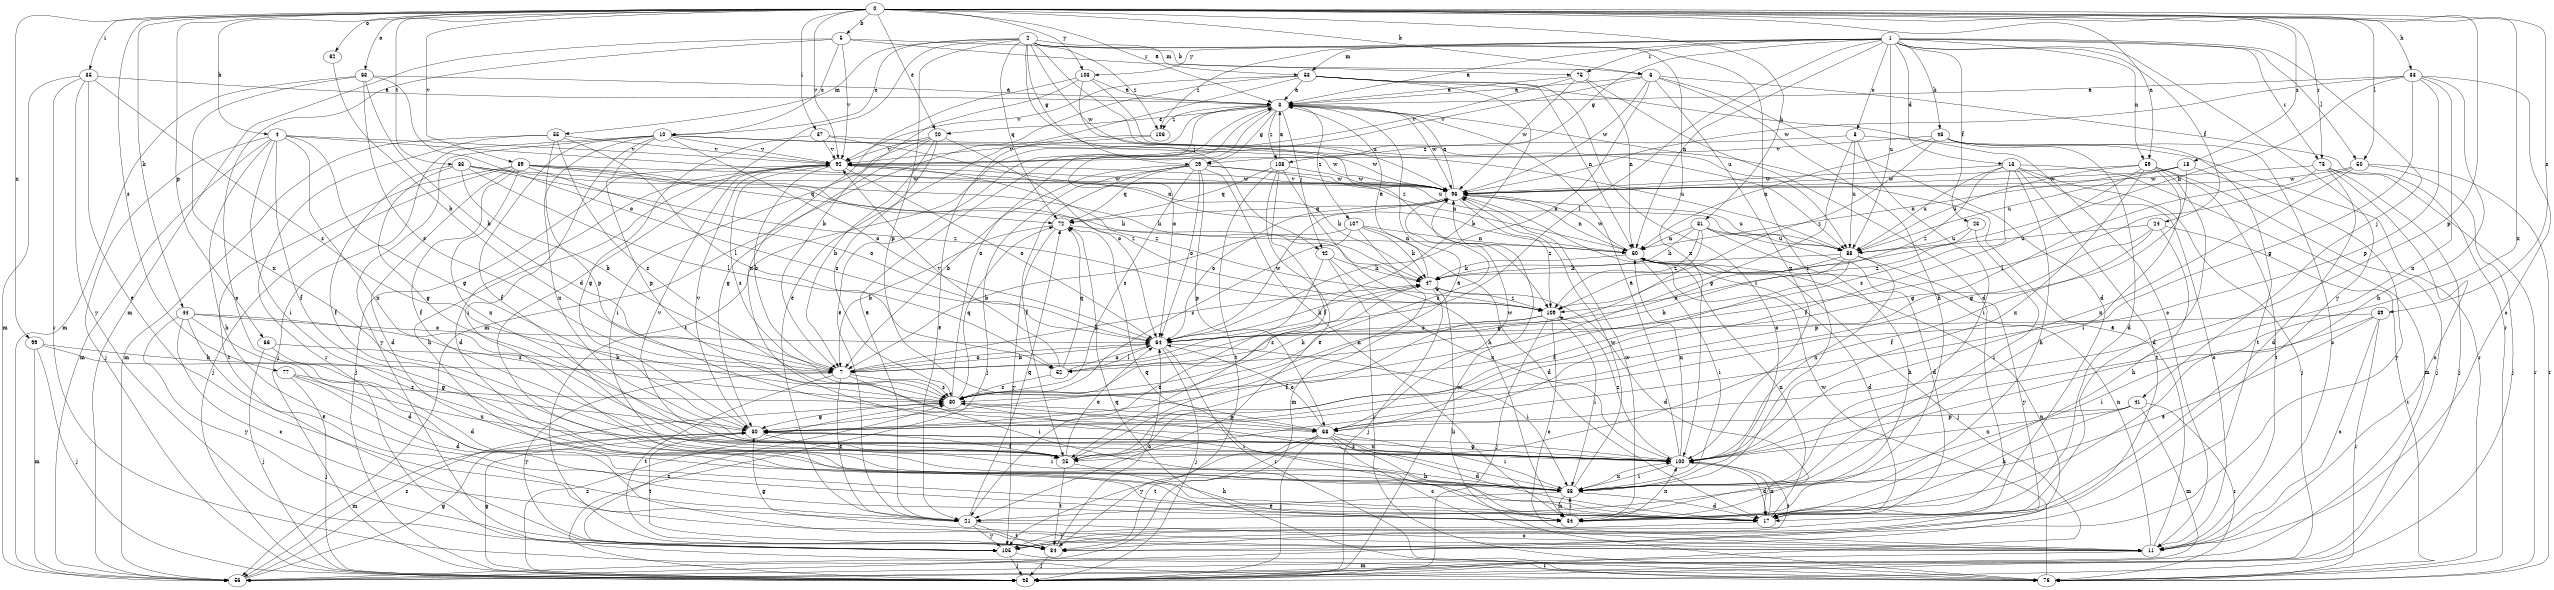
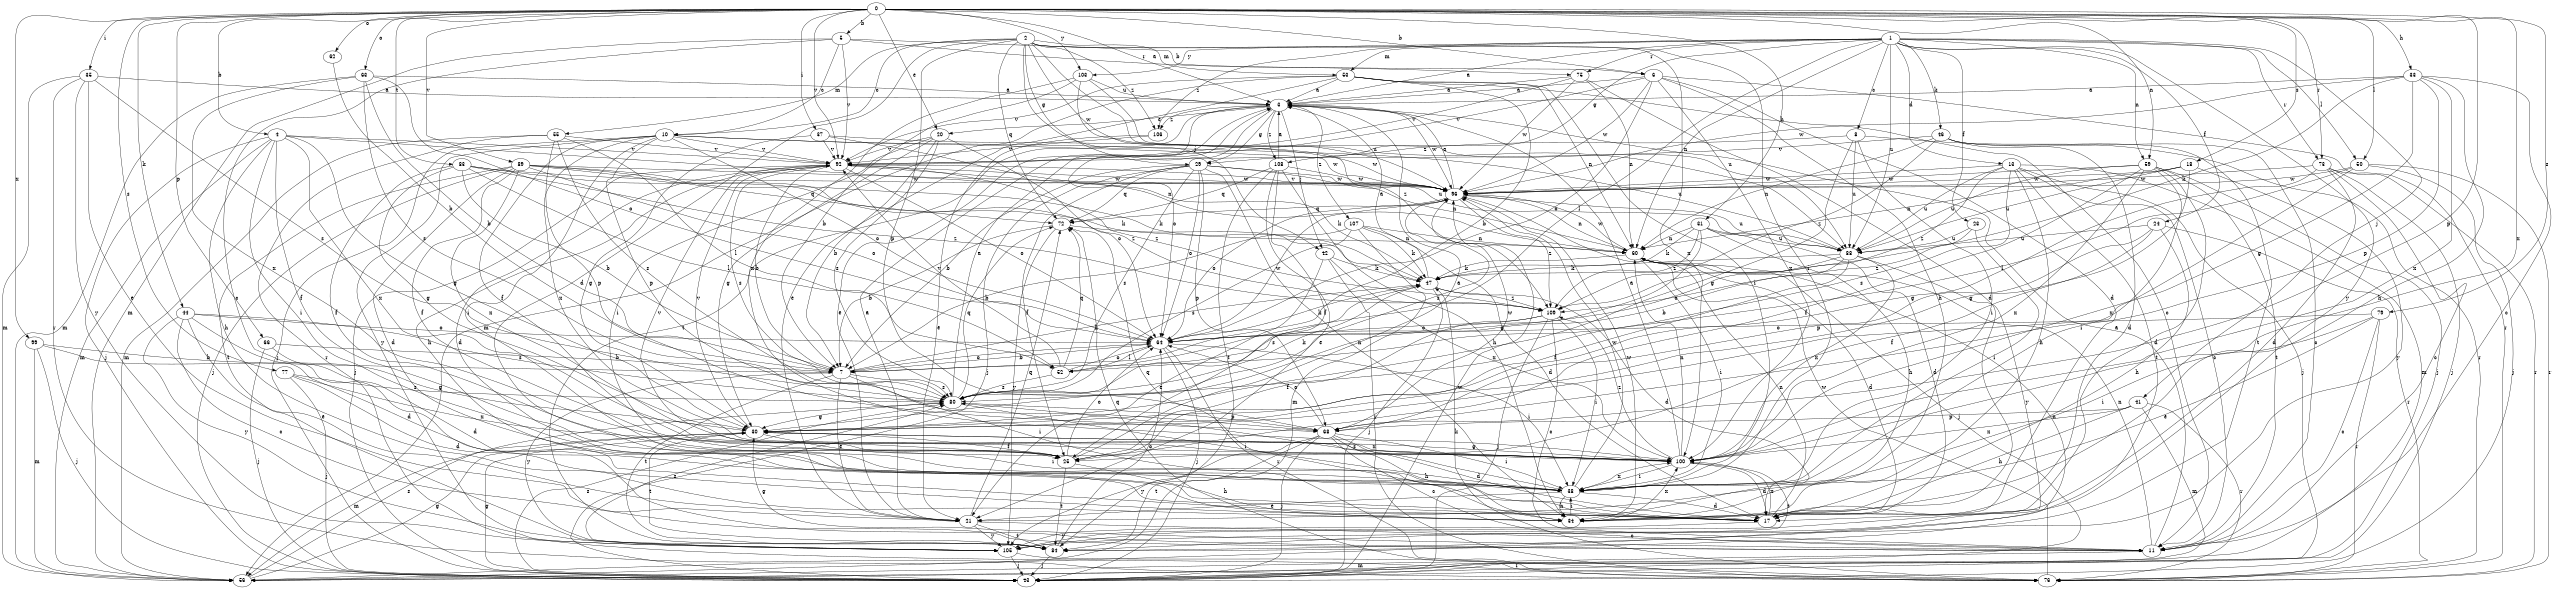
edge "103" -> "3": label "a" -> "u"
node "39": label "39" -> "79"
